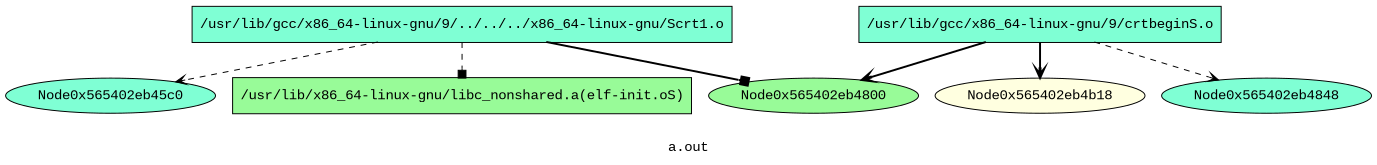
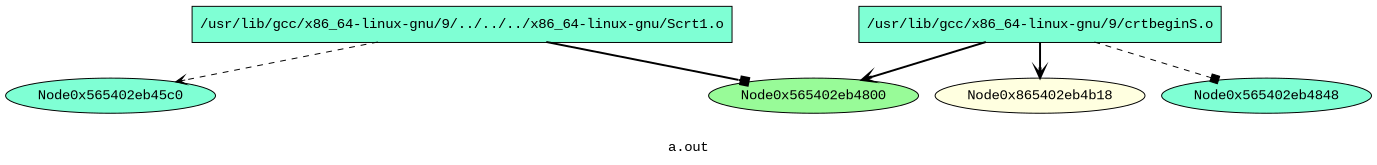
edge "/usr/lib/gcc/x86_64-linux-gnu/9/crtbeginS.o" -> "Node0x565402eb4848": arrowhead vee -> box
node "/usr/lib/x86_64-linux-gnu/libc_nonshared.a(elf-init.oS)": removed
node "Node0x565402eb4b18": label "Node0x565402eb4b18" -> "Node0x865402eb4b18"
